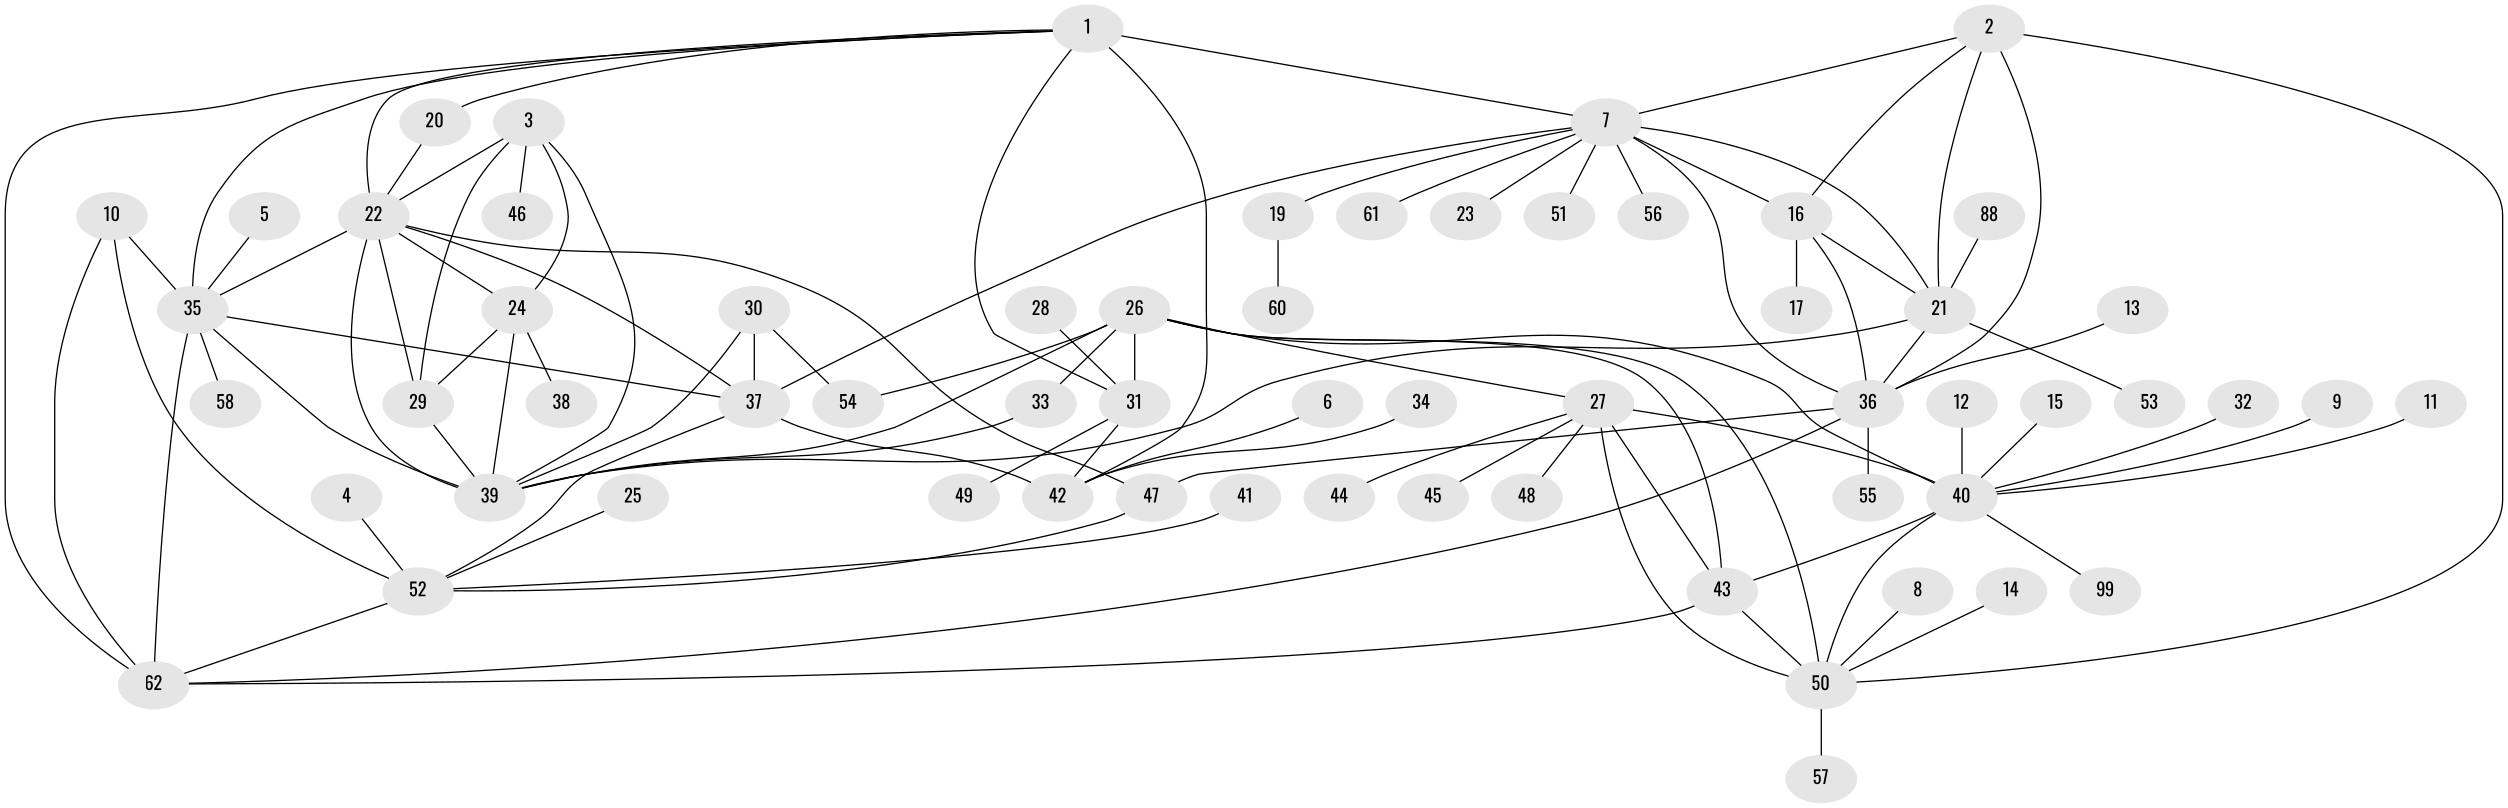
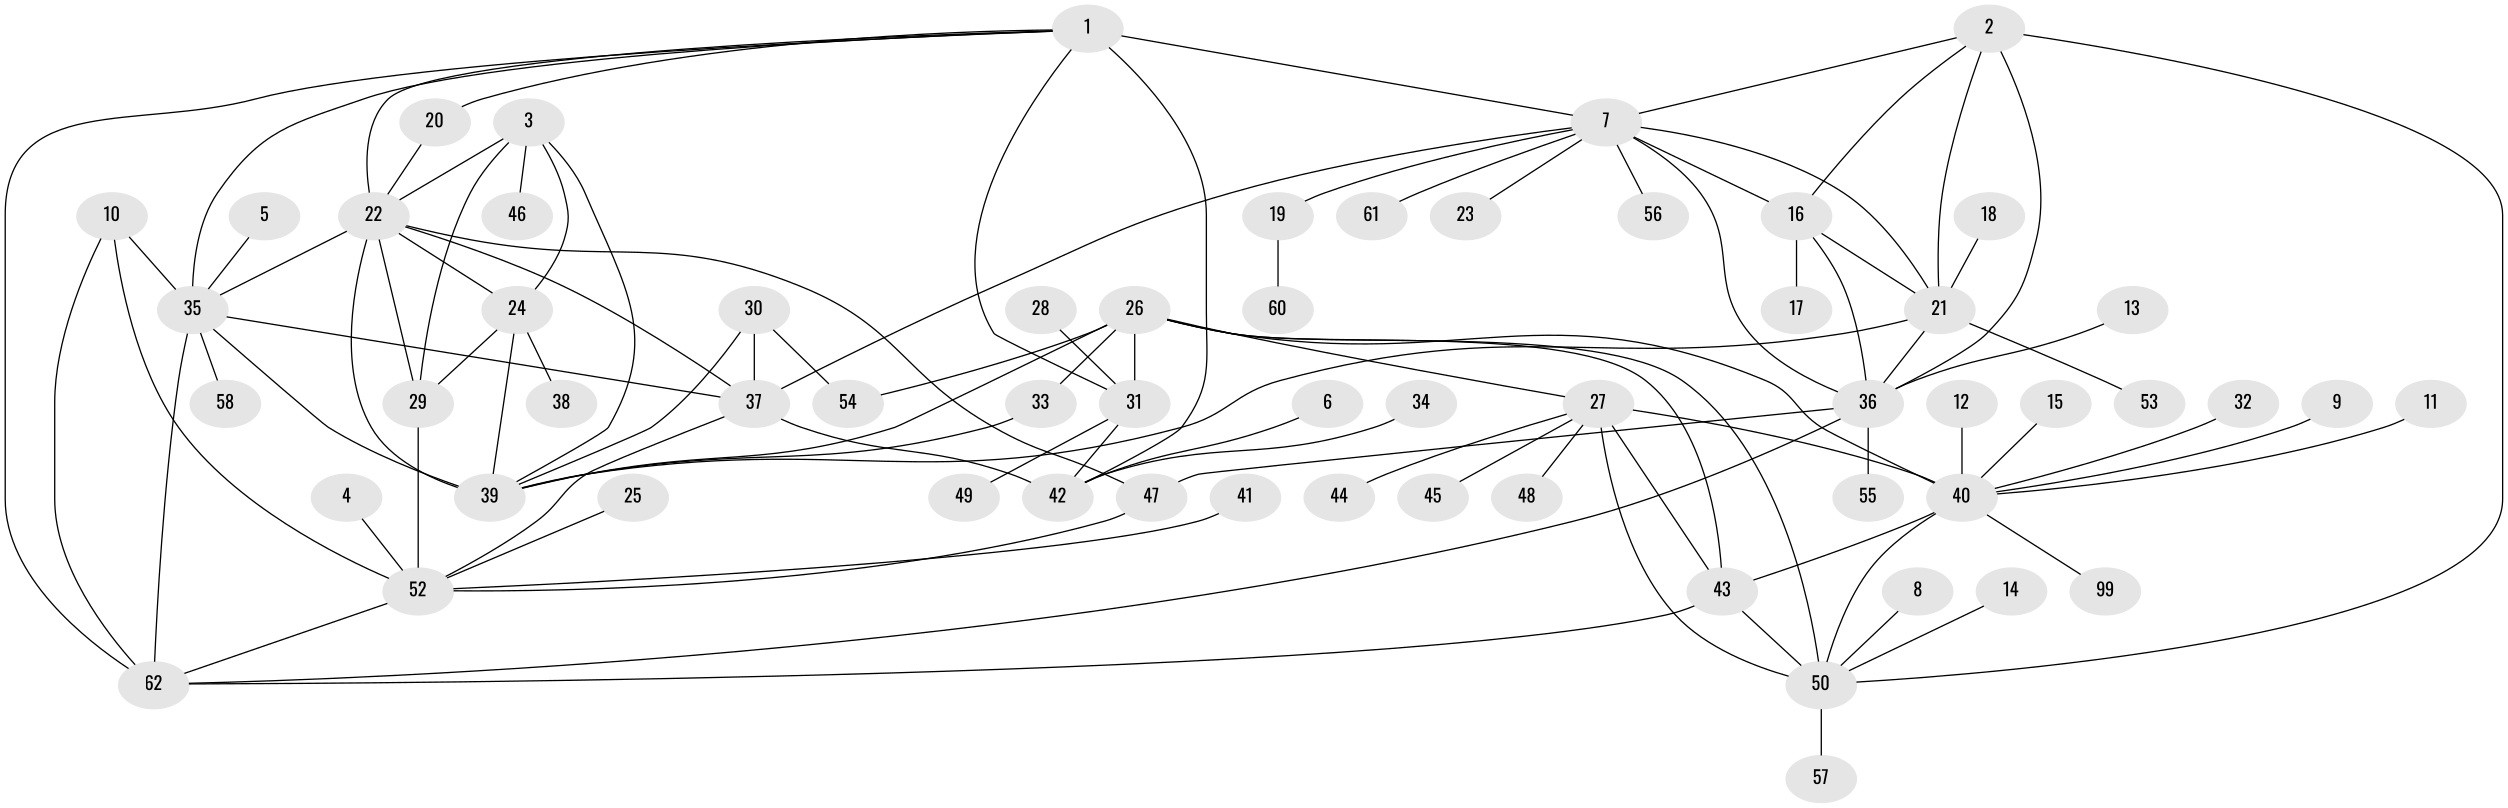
node "51": removed
node "88": label "88" -> "18"
edge "29" -- "39": now "29" -- "52"
